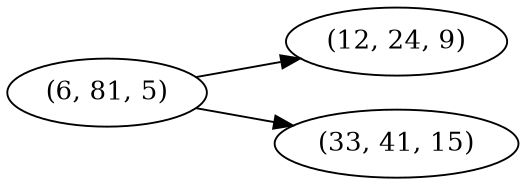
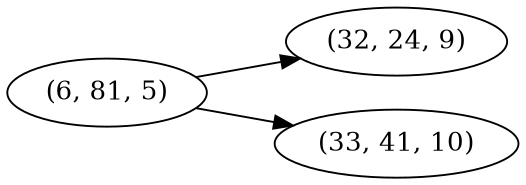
node "(12, 24, 9)": label "(12, 24, 9)" -> "(32, 24, 9)"
node "(33, 41, 15)": label "(33, 41, 15)" -> "(33, 41, 10)"
